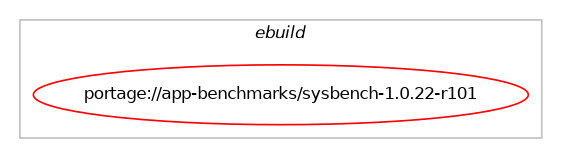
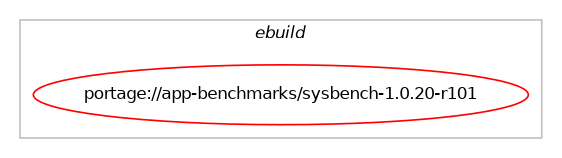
node "portage://app-benchmarks/sysbench-1.0.22-r101": label "portage://app-benchmarks/sysbench-1.0.22-r101" -> "portage://app-benchmarks/sysbench-1.0.20-r101"
